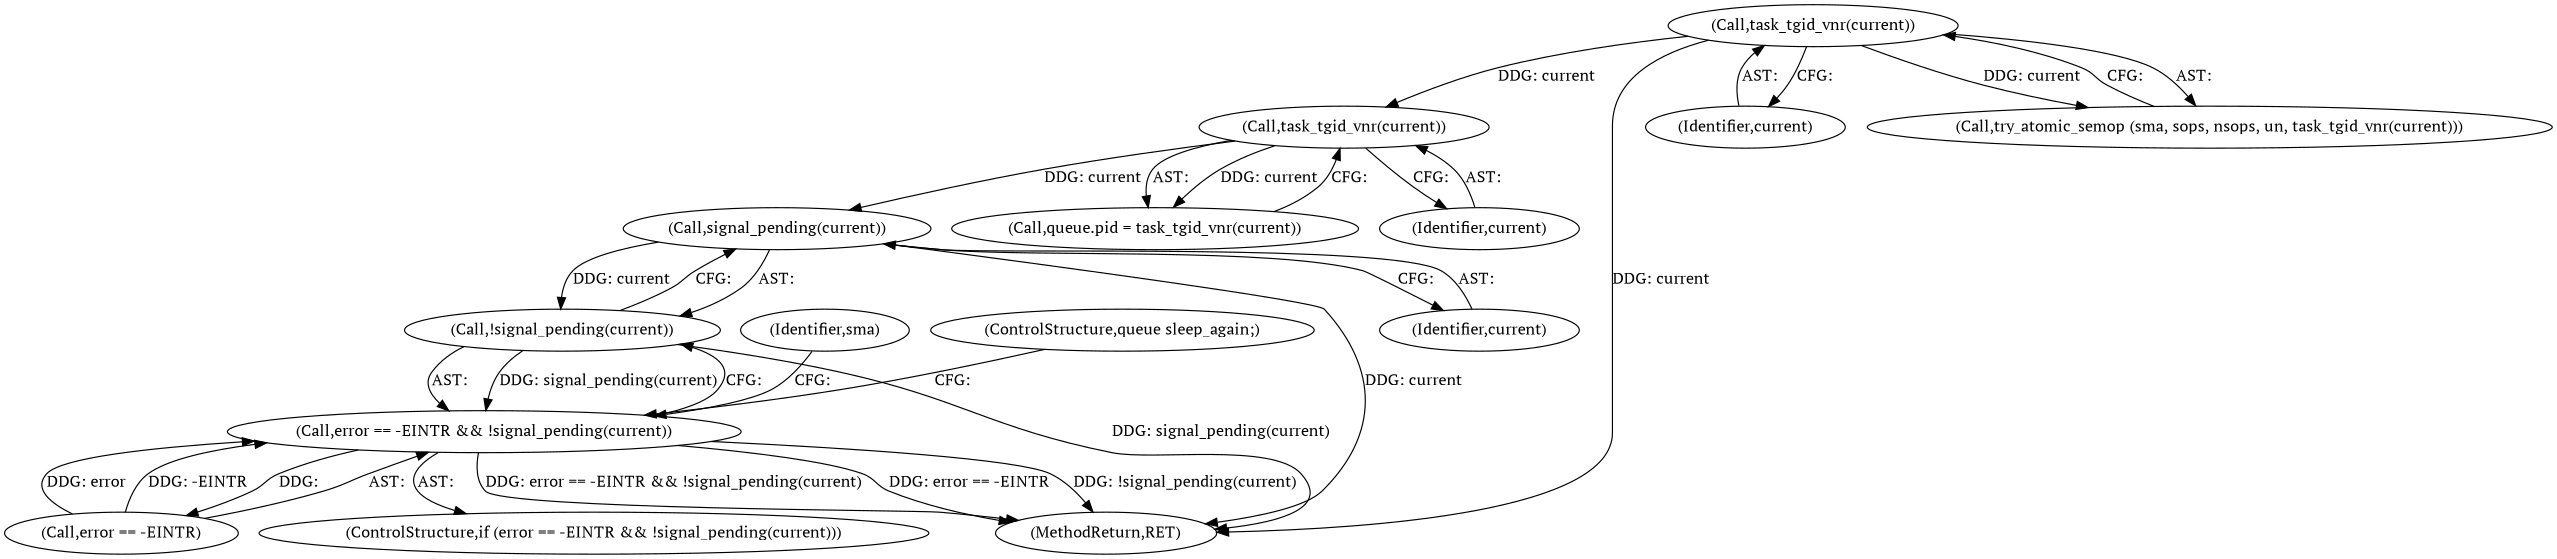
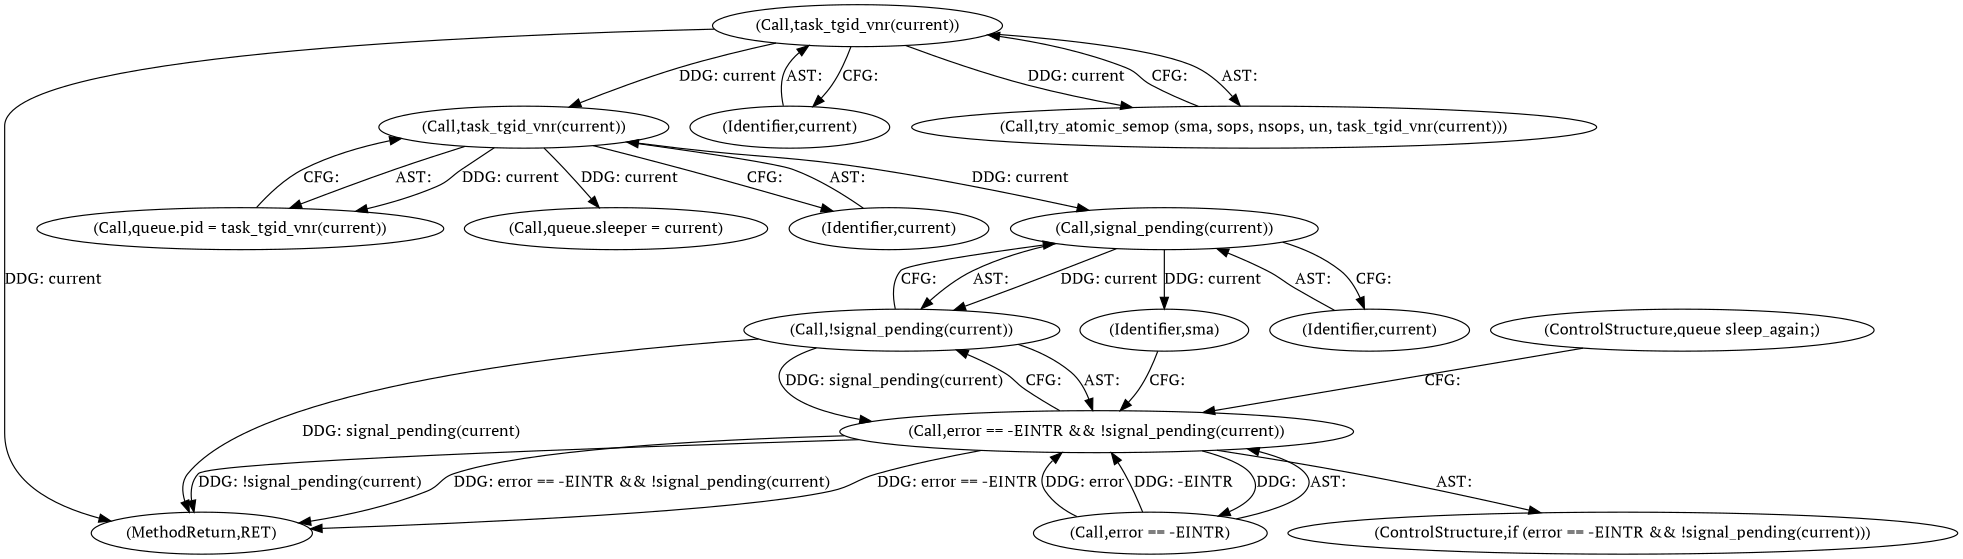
node "(Call,queue.sleeper = current)": added
edge "(Call,signal_pending(current))" -> "(MethodReturn,RET)": now "(Call,signal_pending(current))" -> "(Identifier,sma)"
